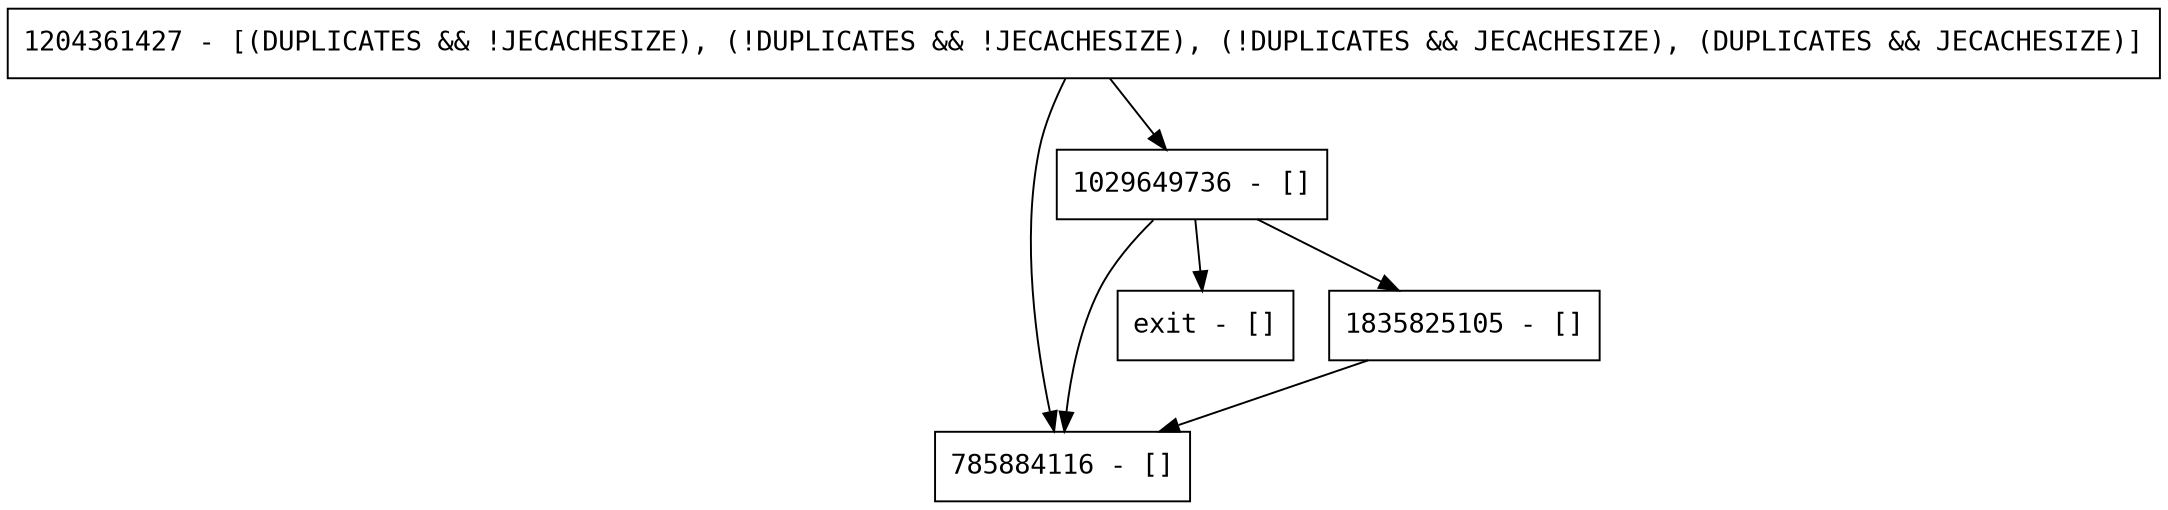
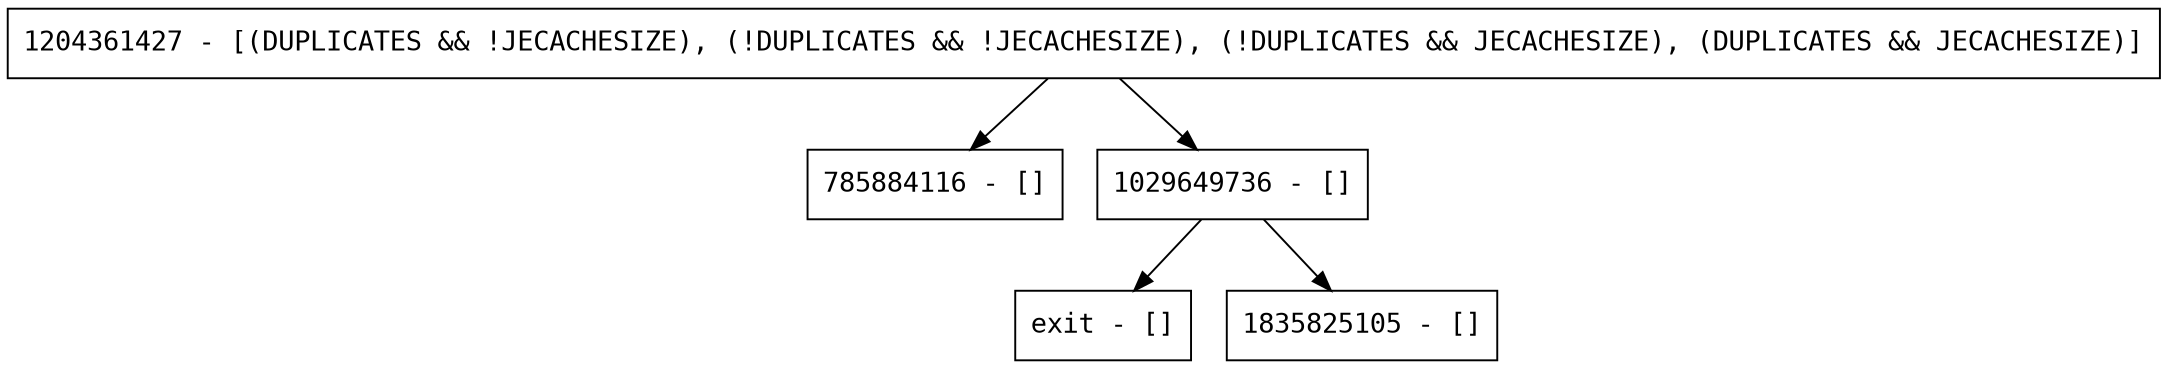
edge "1029649736 - []" -> "785884116 - []": removed
edge "1835825105 - []" -> "785884116 - []": removed
